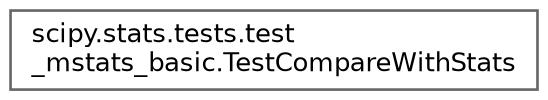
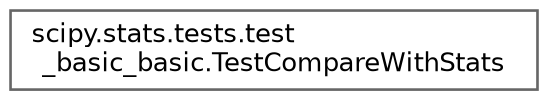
node "scipy.stats.tests.test _mstats_basic.TestCompareWithStats": label "scipy.stats.tests.test _mstats_basic.TestCompareWithStats" -> "scipy.stats.tests.test _basic_basic.TestCompareWithStats"
